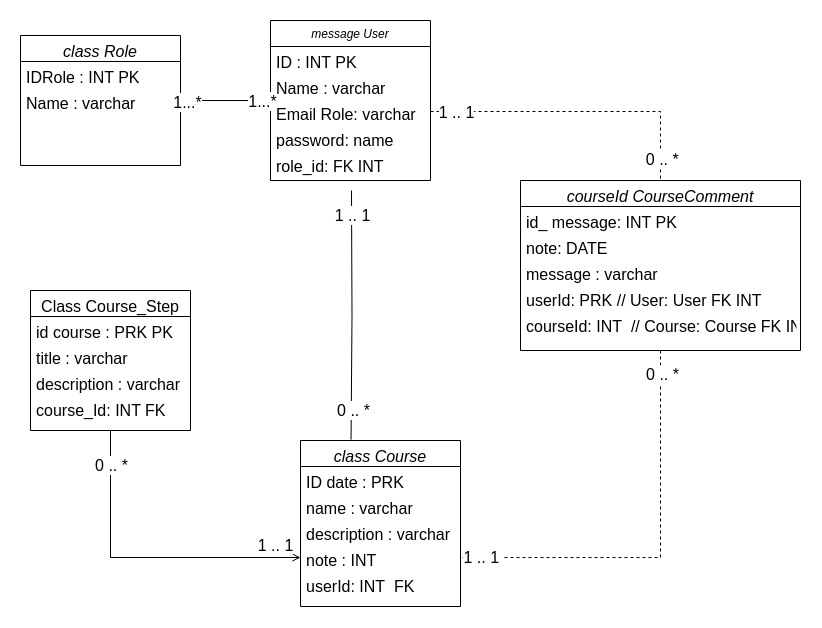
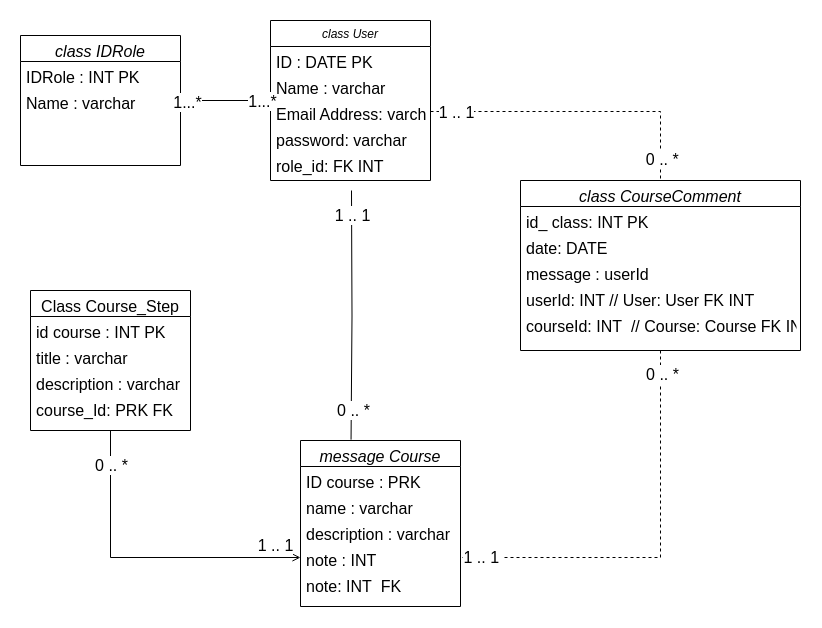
node "message User": label "message User" -> "class User"
node "class Role": label "class Role" -> "class IDRole"
node "ID : INT PK": label "ID : INT PK" -> "ID : DATE PK"
node "Email Role: varchar": label "Email Role: varchar" -> "Email Address: varchar"
node "password: name": label "password: name" -> "password: varchar"
node "courseId CourseComment": label "courseId CourseComment" -> "class CourseComment"
node "id_ message: INT PK": label "id_ message: INT PK" -> "id_ class: INT PK"
node "note: DATE": label "note: DATE" -> "date: DATE"
node "message : varchar": label "message : varchar" -> "message : userId"
node "userId: PRK // User: User FK INT": label "userId: PRK // User: User FK INT" -> "userId: INT // User: User FK INT"
node "id course : PRK PK": label "id course : PRK PK" -> "id course : INT PK"
node "course_Id: INT FK": label "course_Id: INT FK" -> "course_Id: PRK FK"
node "class Course": label "class Course" -> "message Course"
node "ID date : PRK": label "ID date : PRK" -> "ID course : PRK"
node "userId: INT FK": label "userId: INT FK" -> "note: INT FK"
